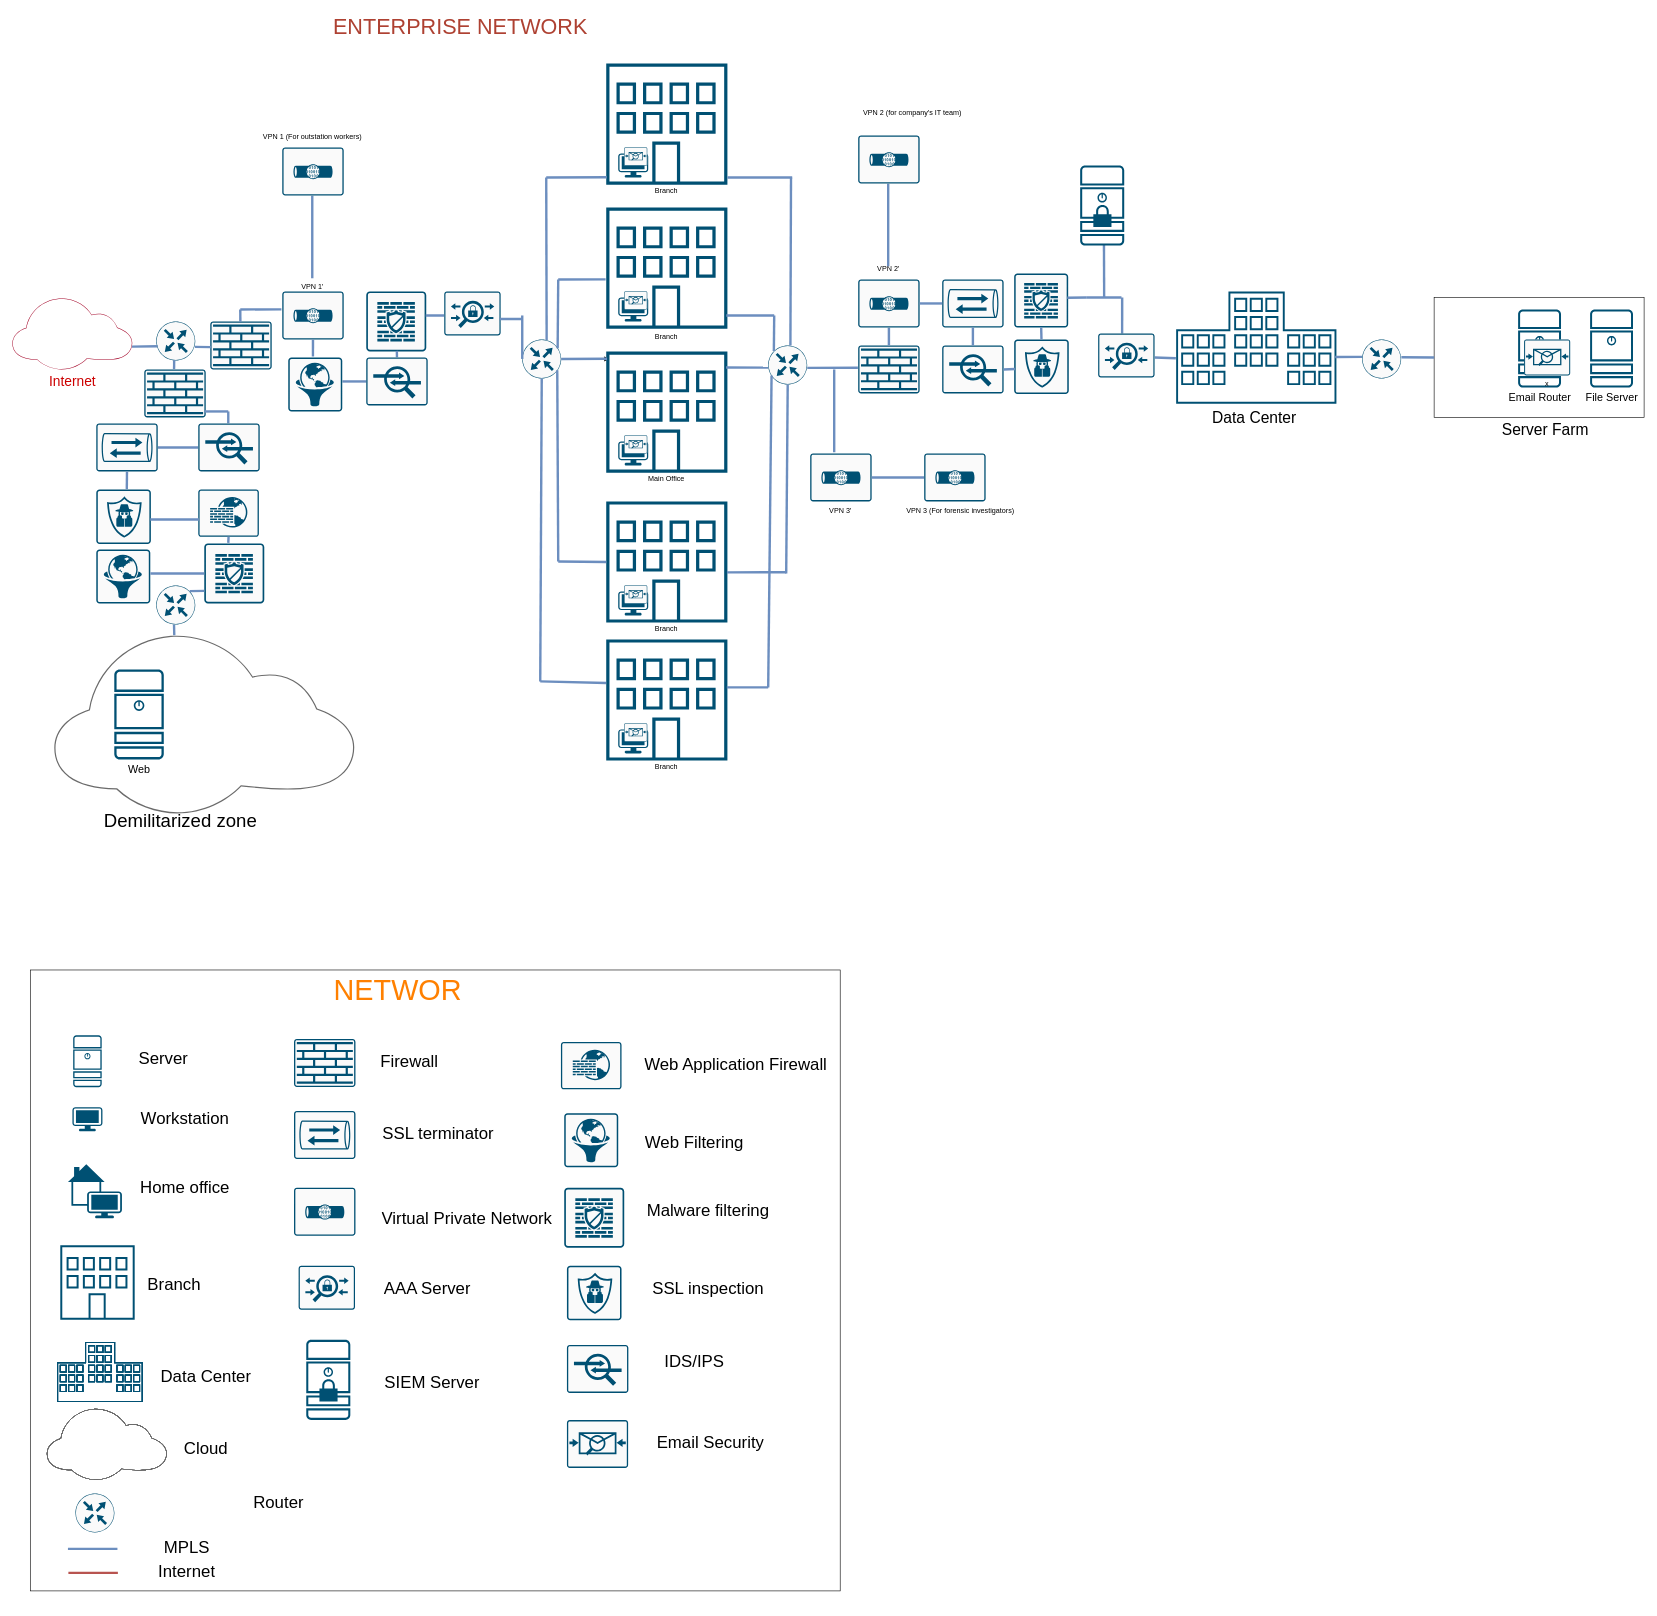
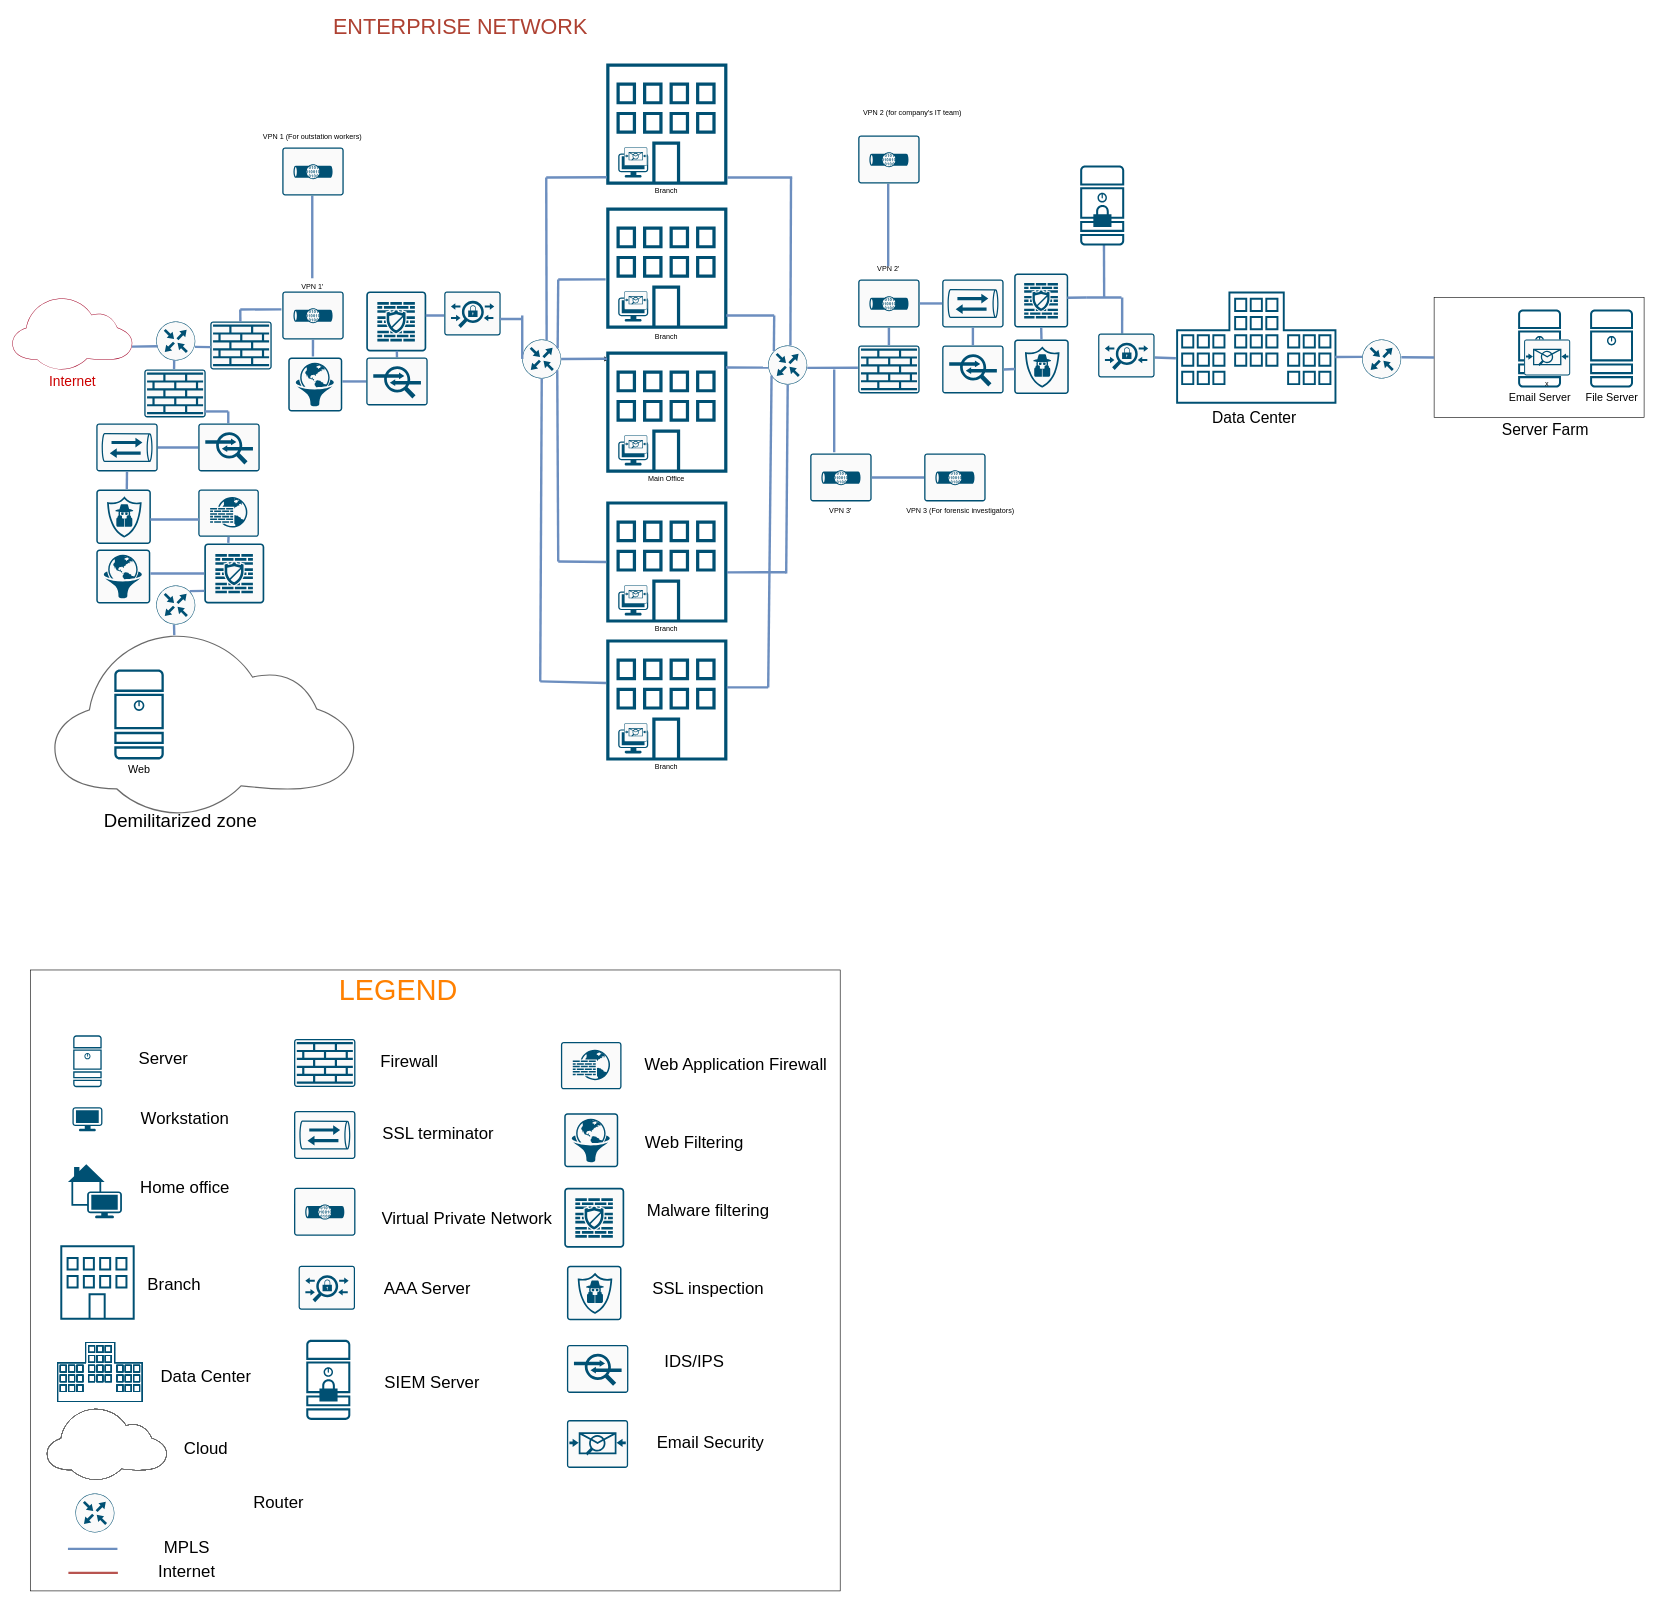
node "Email Router": label "Email Router" -> "Email Server"
node "NETWORK": label "NETWORK" -> "LEGEND"
